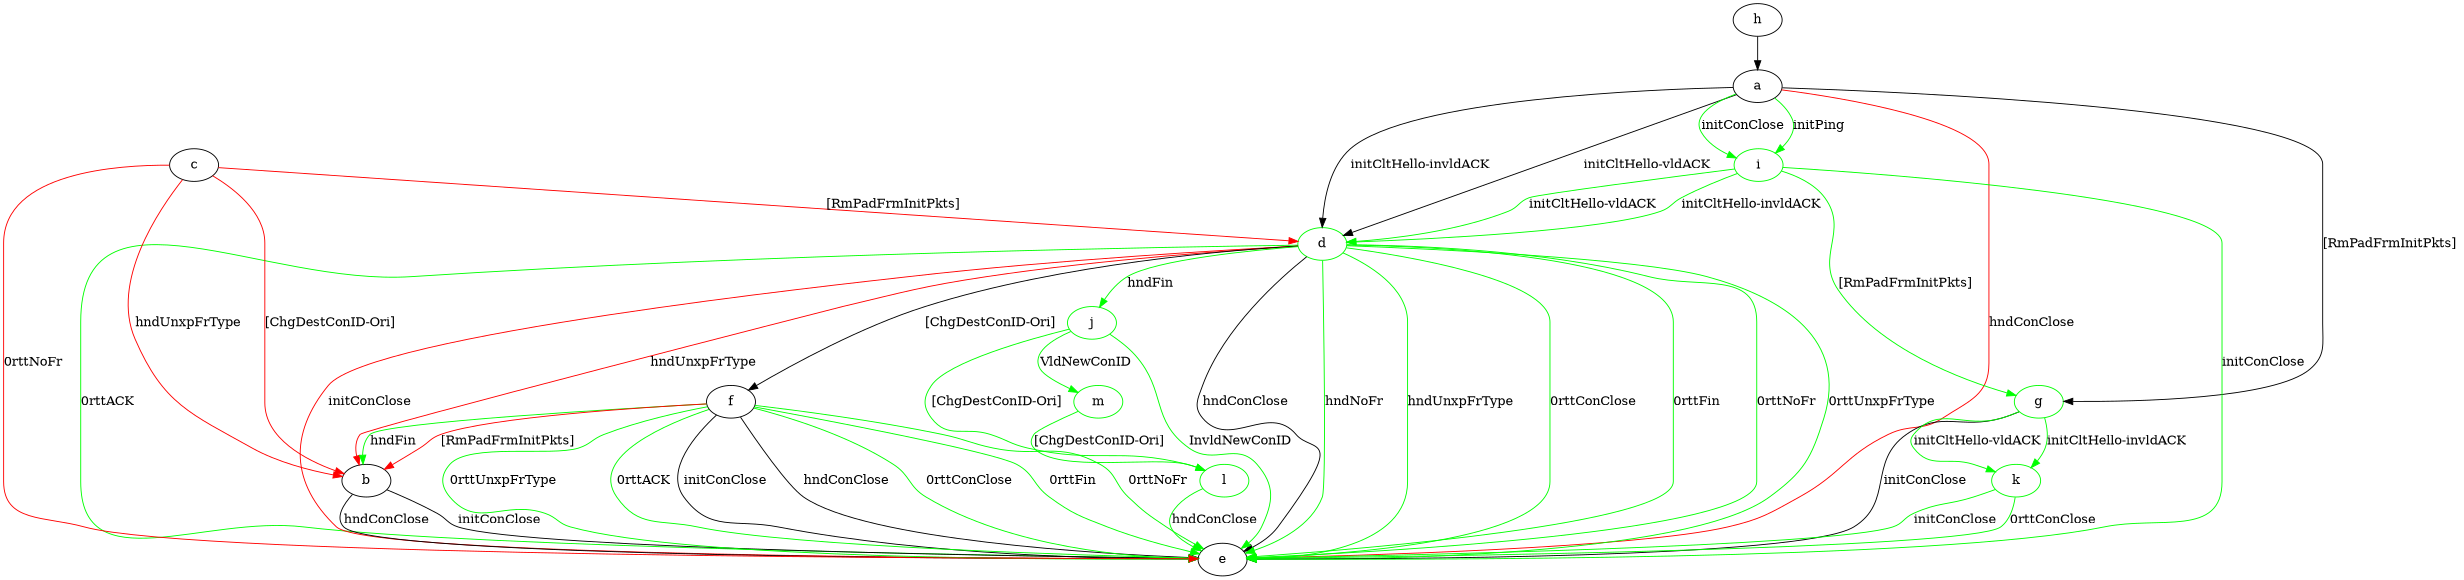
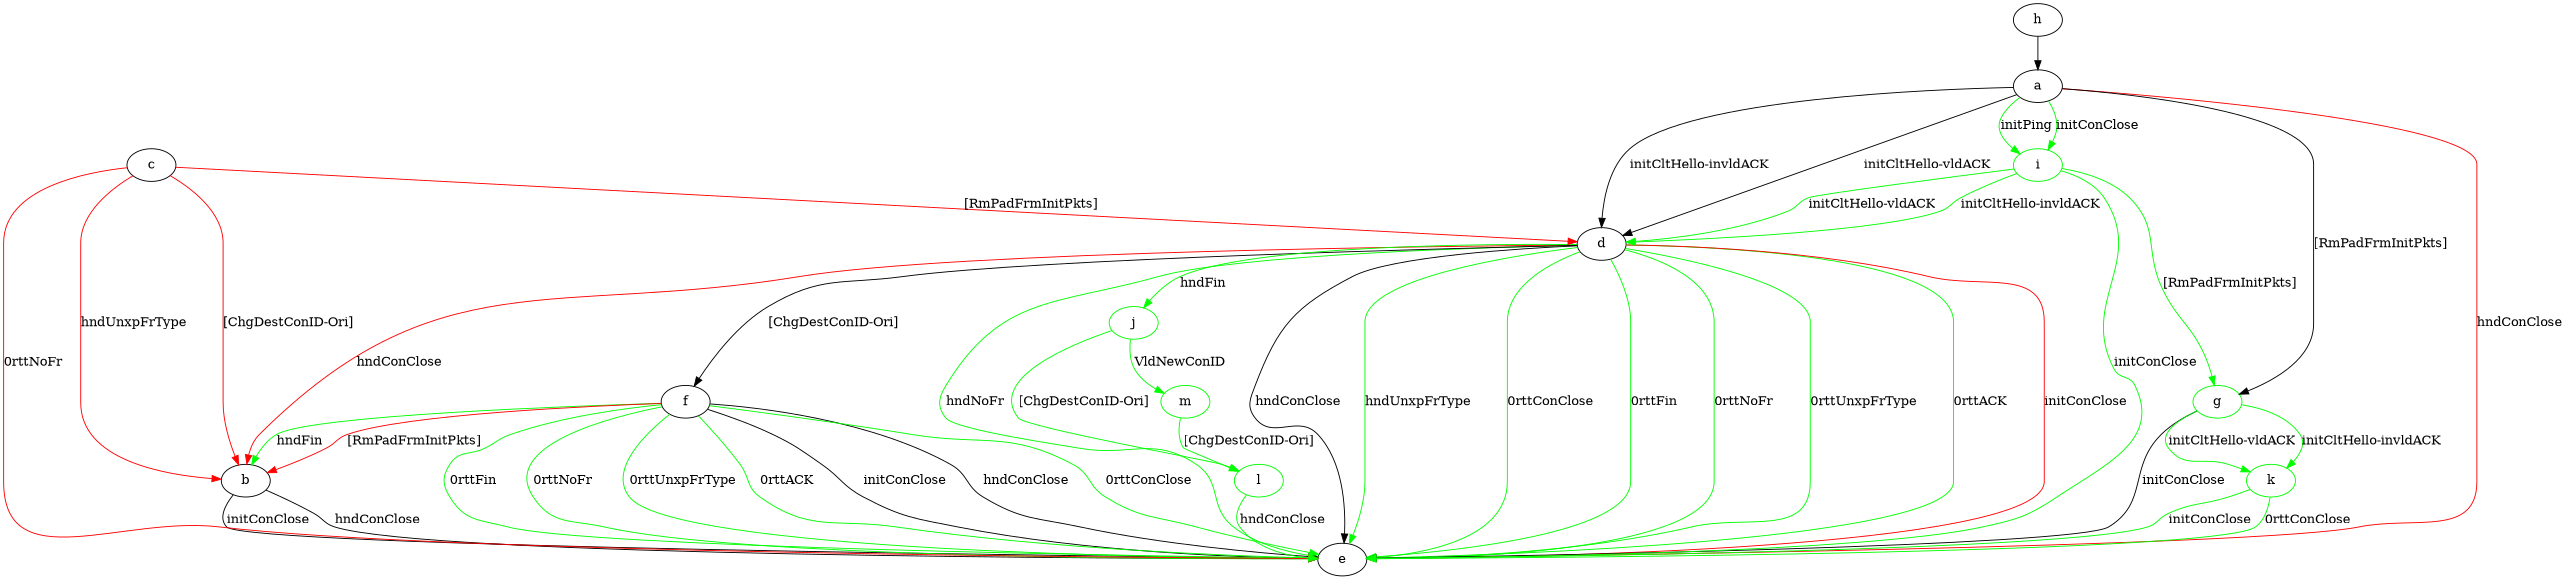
node "d": color green -> black
edge "d" -> "b": label "hndUnxpFrType " -> "hndConClose "
edge "j" -> "e": removed, label "InvldNewConID"
